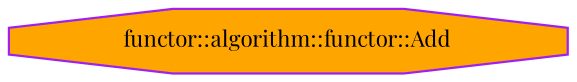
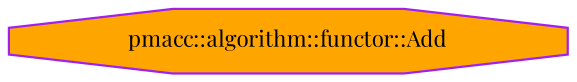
node "functor::algorithm::functor::Add": label "functor::algorithm::functor::Add" -> "pmacc::algorithm::functor::Add"
